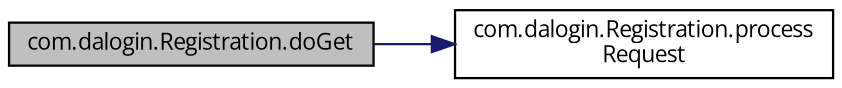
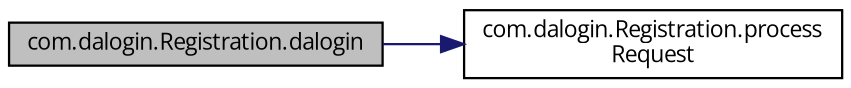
node "com.dalogin.Registration.doGet": label "com.dalogin.Registration.doGet" -> "com.dalogin.Registration.dalogin"
